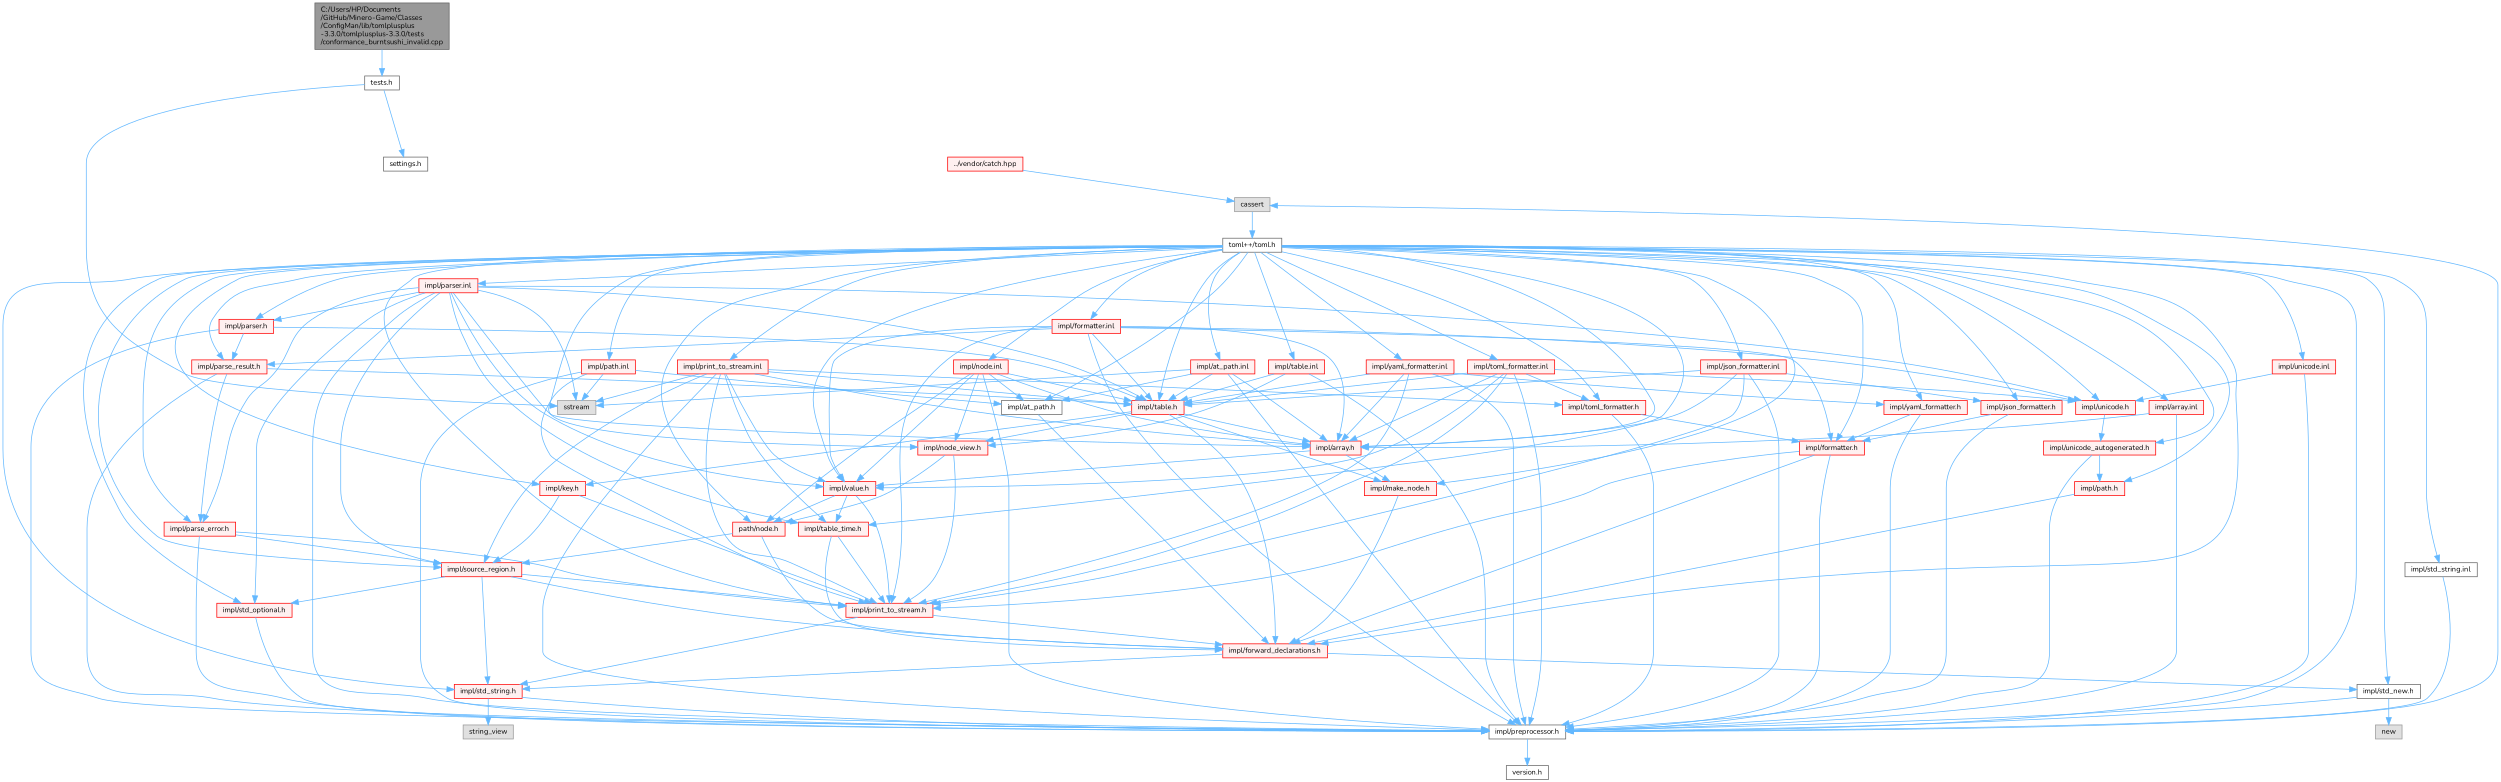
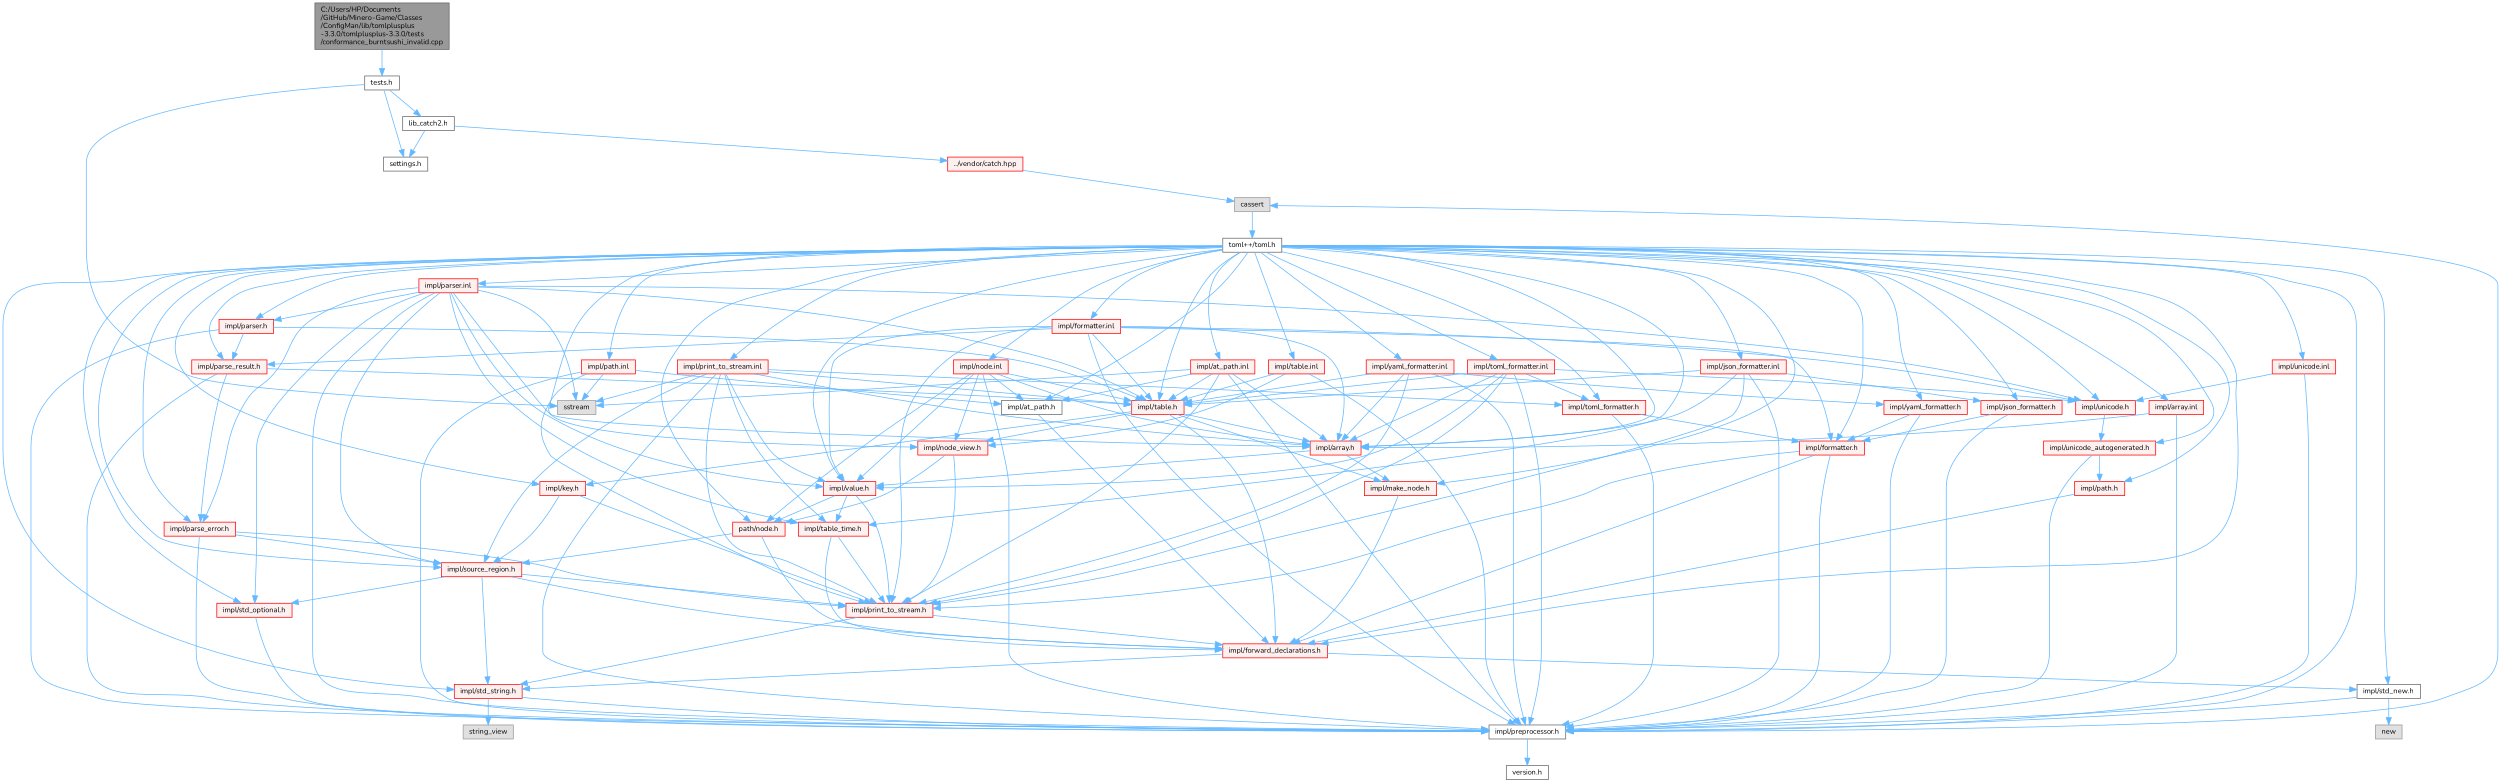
node "lib_catch2.h": added
edge "toml++/toml.h" -> "impl/print_to_stream.h": now "impl/at_path.inl" -> "impl/print_to_stream.h"
node "impl/std_string.inl": removed
